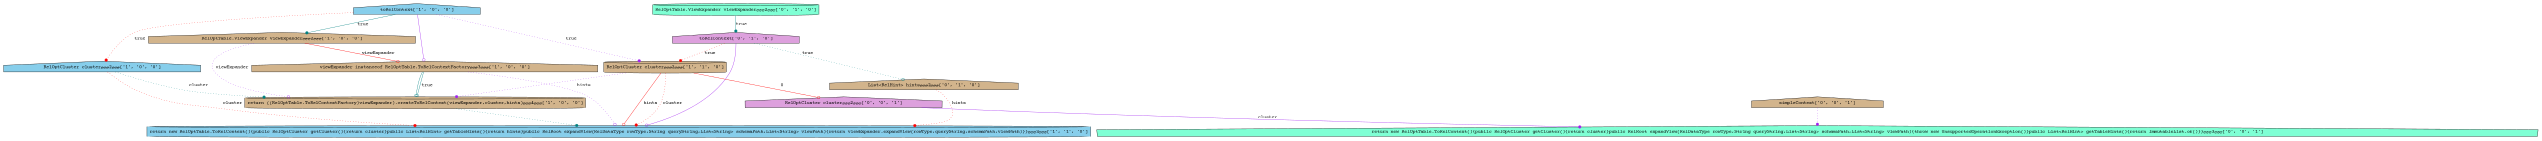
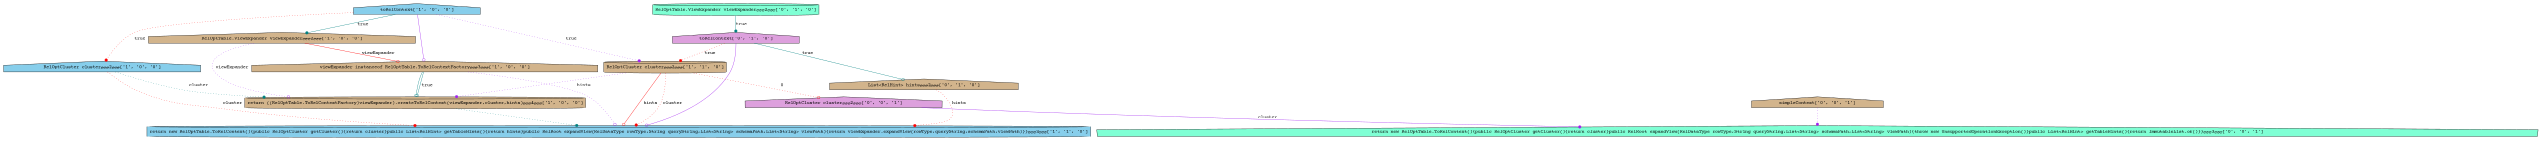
edge "toRelContext['0', '1', '0']" -> "List<RelHint> hints@@@2@@@['0', '1', '0']": style dotted -> solid
edge "RelOptCluster cluster@@@2@@@['1', '1', '0']" -> "RelOptCluster cluster@@@2@@@['0', '0', '1']": style solid -> dotted
